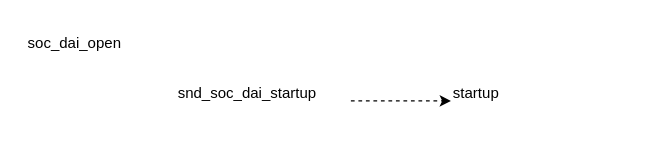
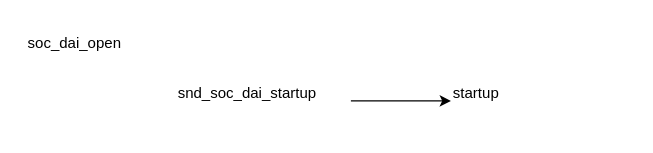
edge "snd_soc_dai_startup" -> "startup": style dashed -> solid
